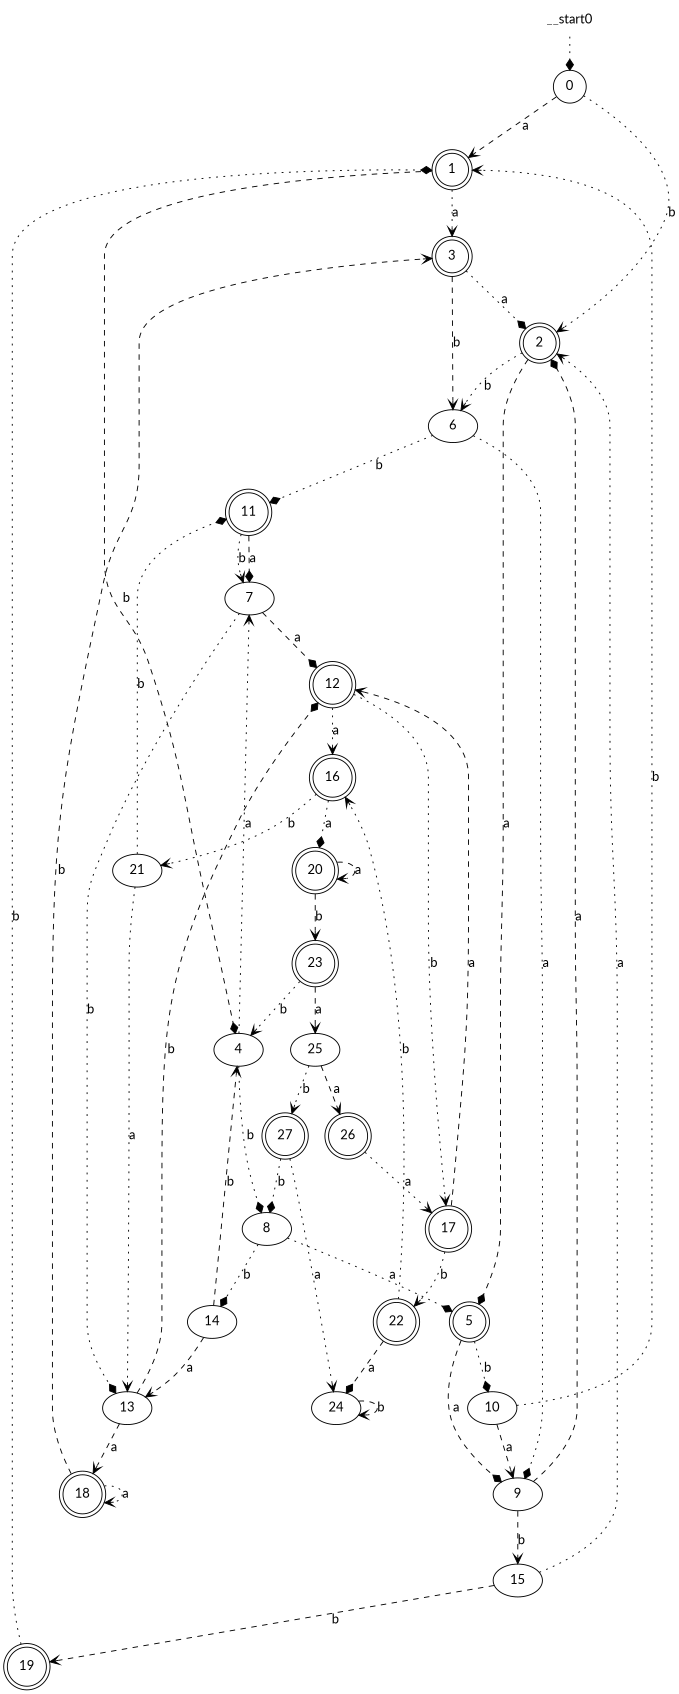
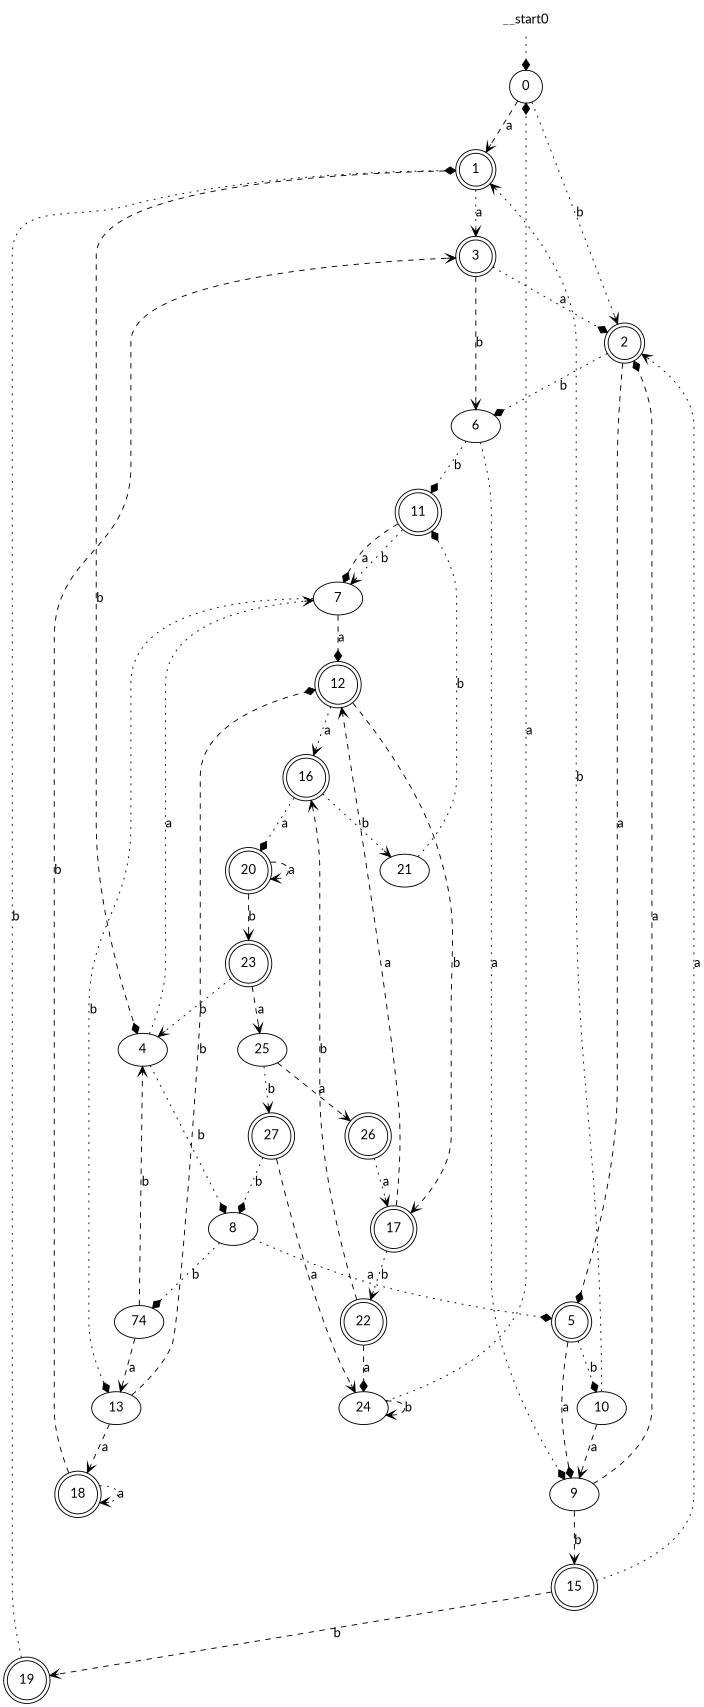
edge "2" -> "6": arrowhead vee -> diamond
edge "24" -> "0": added, label "a"
edge "12" -> "17": style dotted -> dashed
edge "22" -> "16": style dotted -> dashed
edge "21" -> "13": removed, label "a"
edge "27" -> "24": style dotted -> dashed
node "14": label "14" -> "74"
node "15": shape ellipse -> doublecircle
